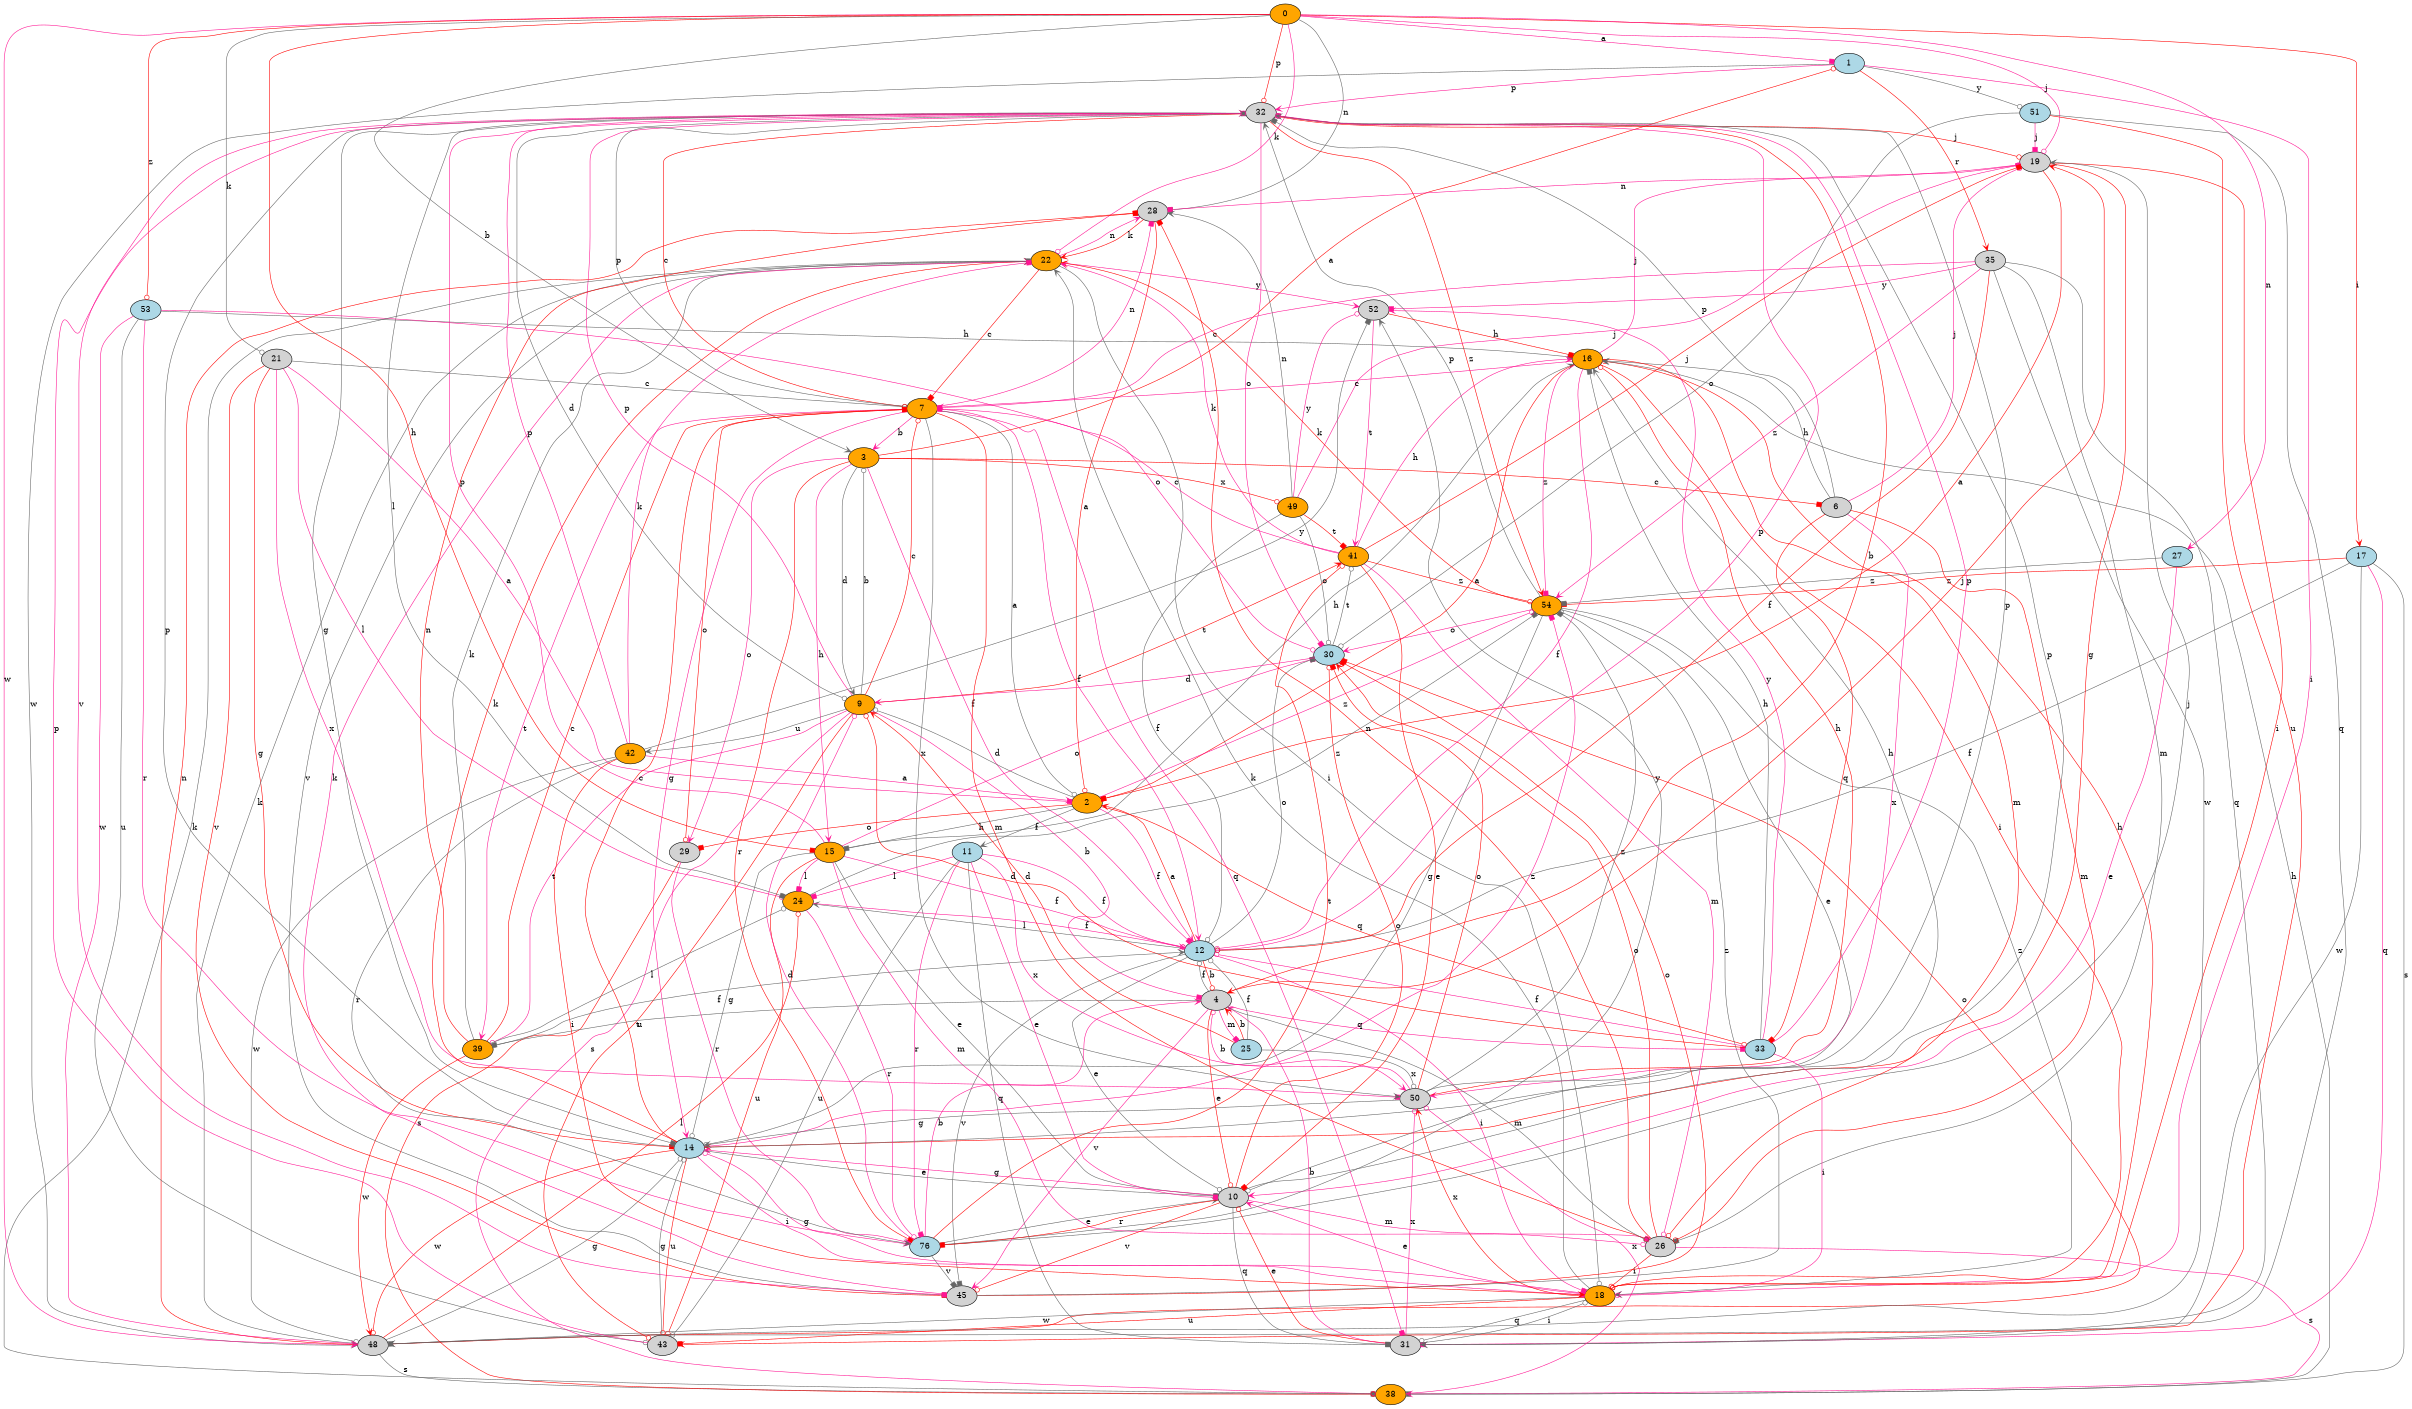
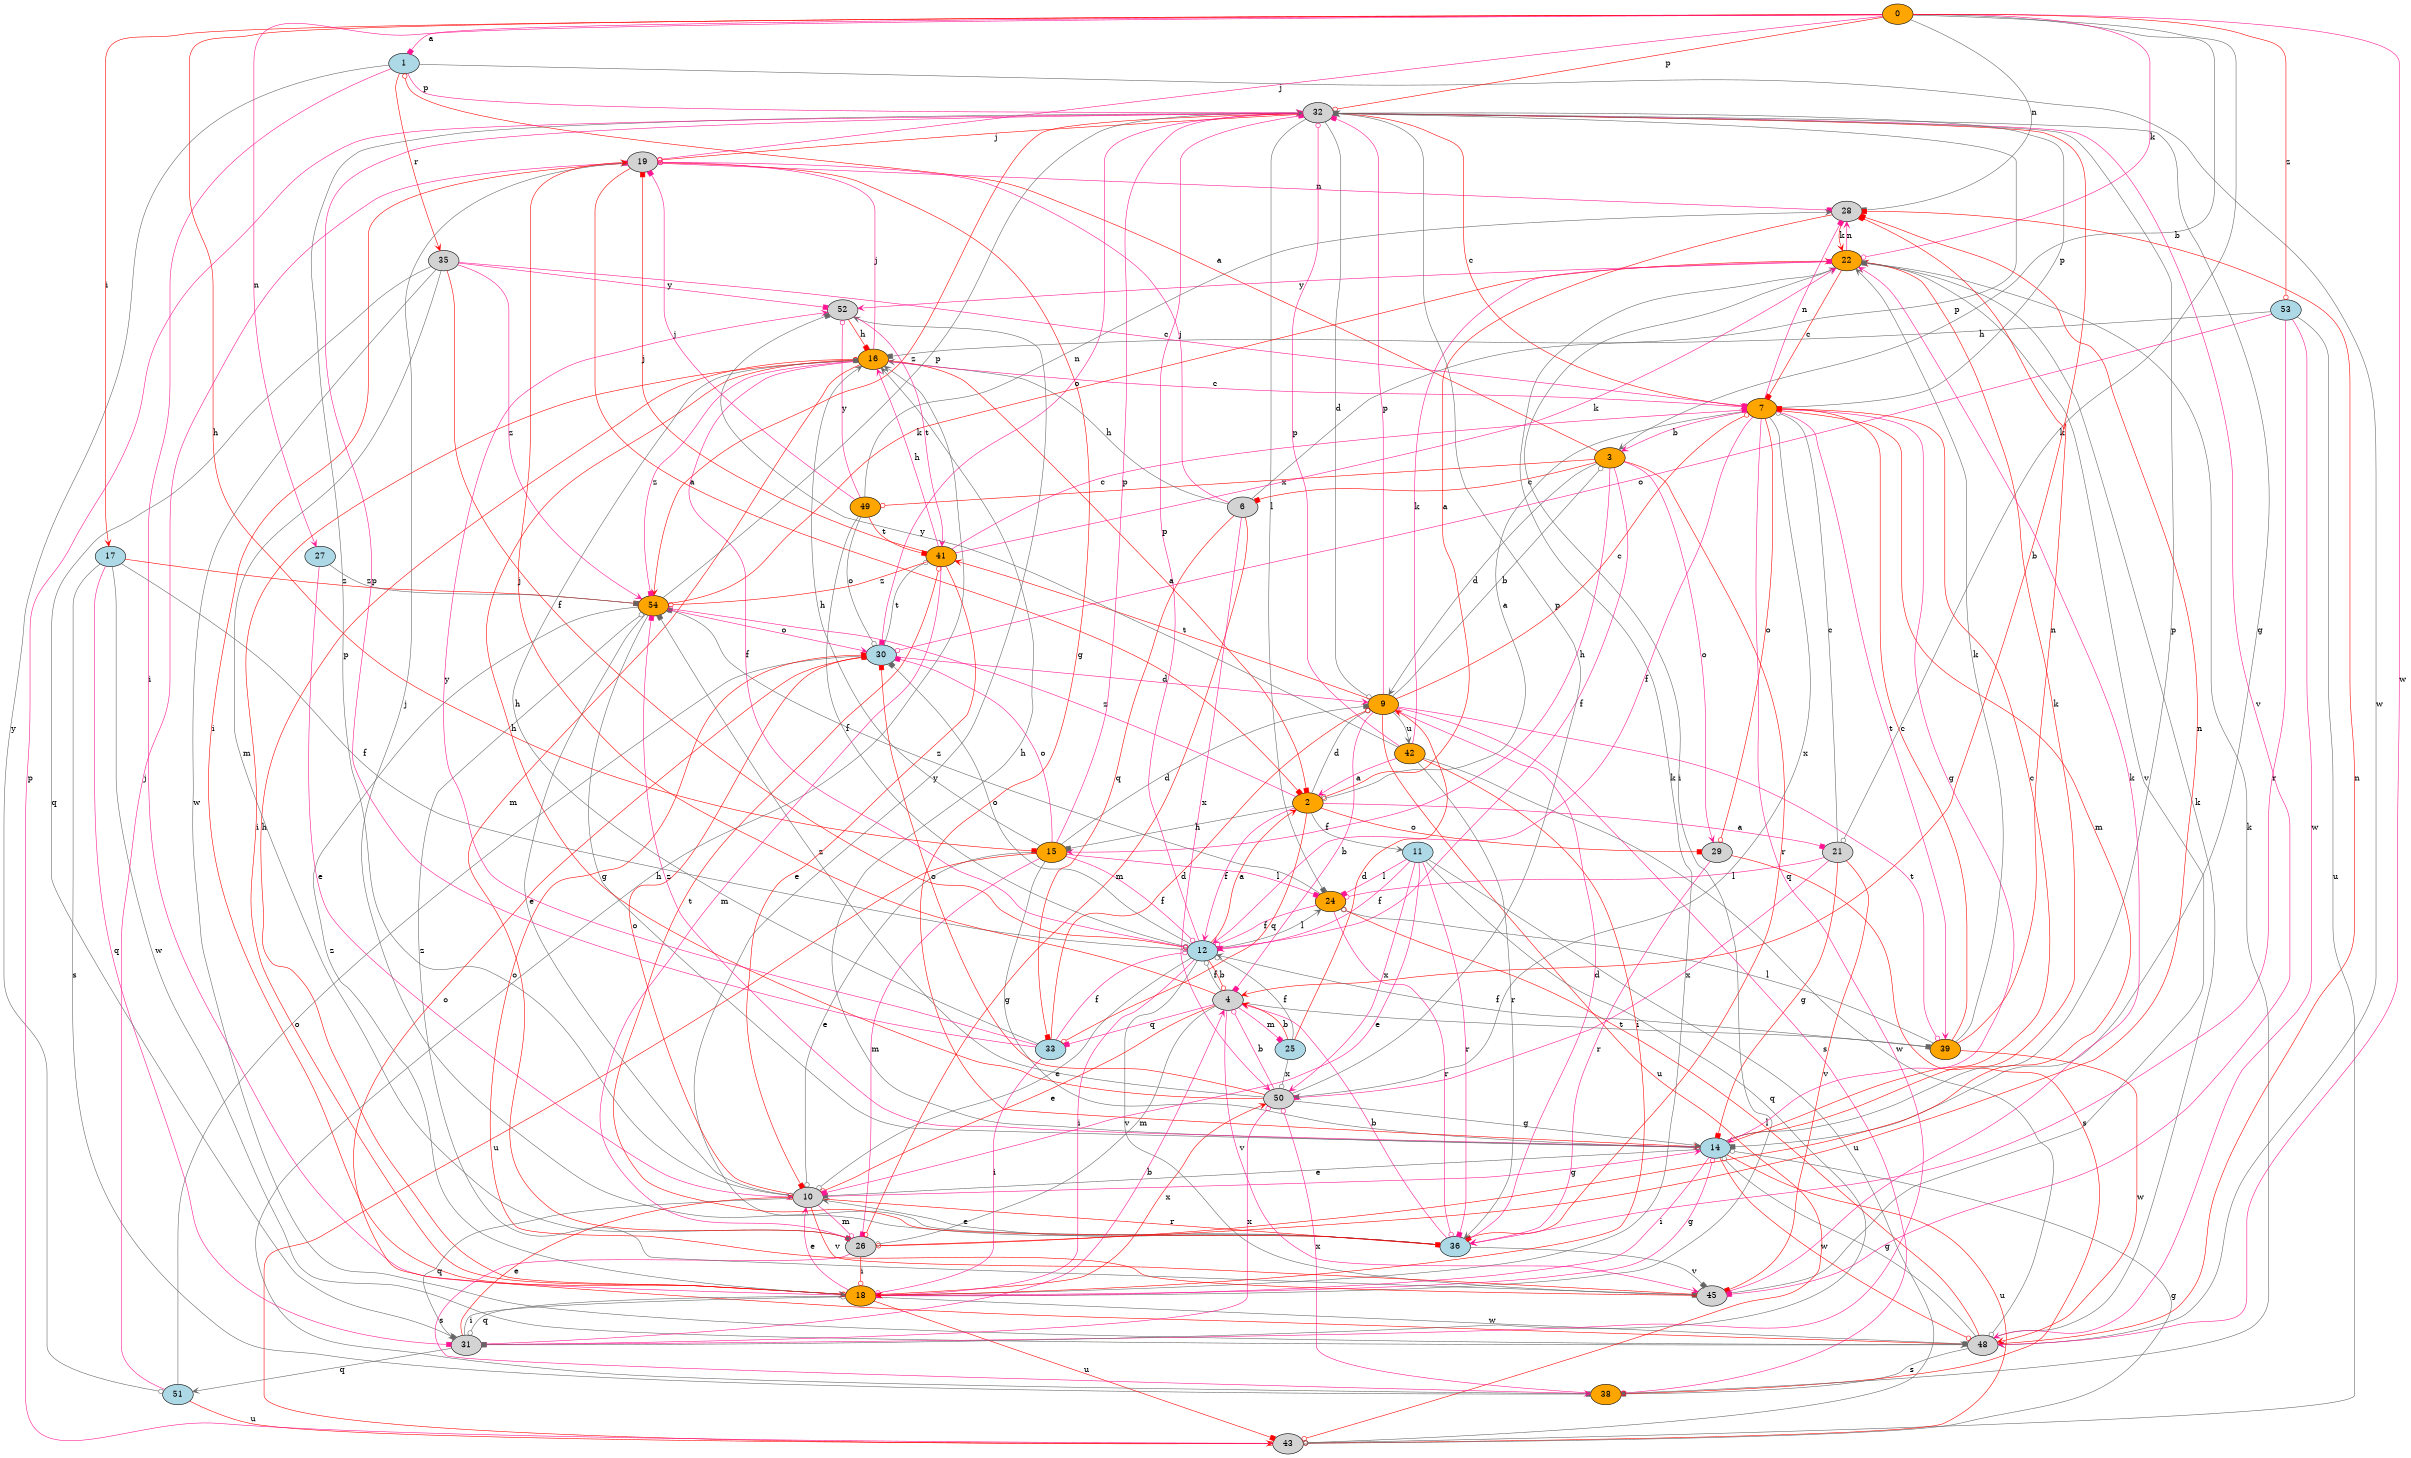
edge "21" -> "2": reversed
edge "15" -> "9": added, label "d"
edge "26" -> "30": removed, label "o"
edge "51" -> "31": reversed
node "76": label "76" -> "36"
